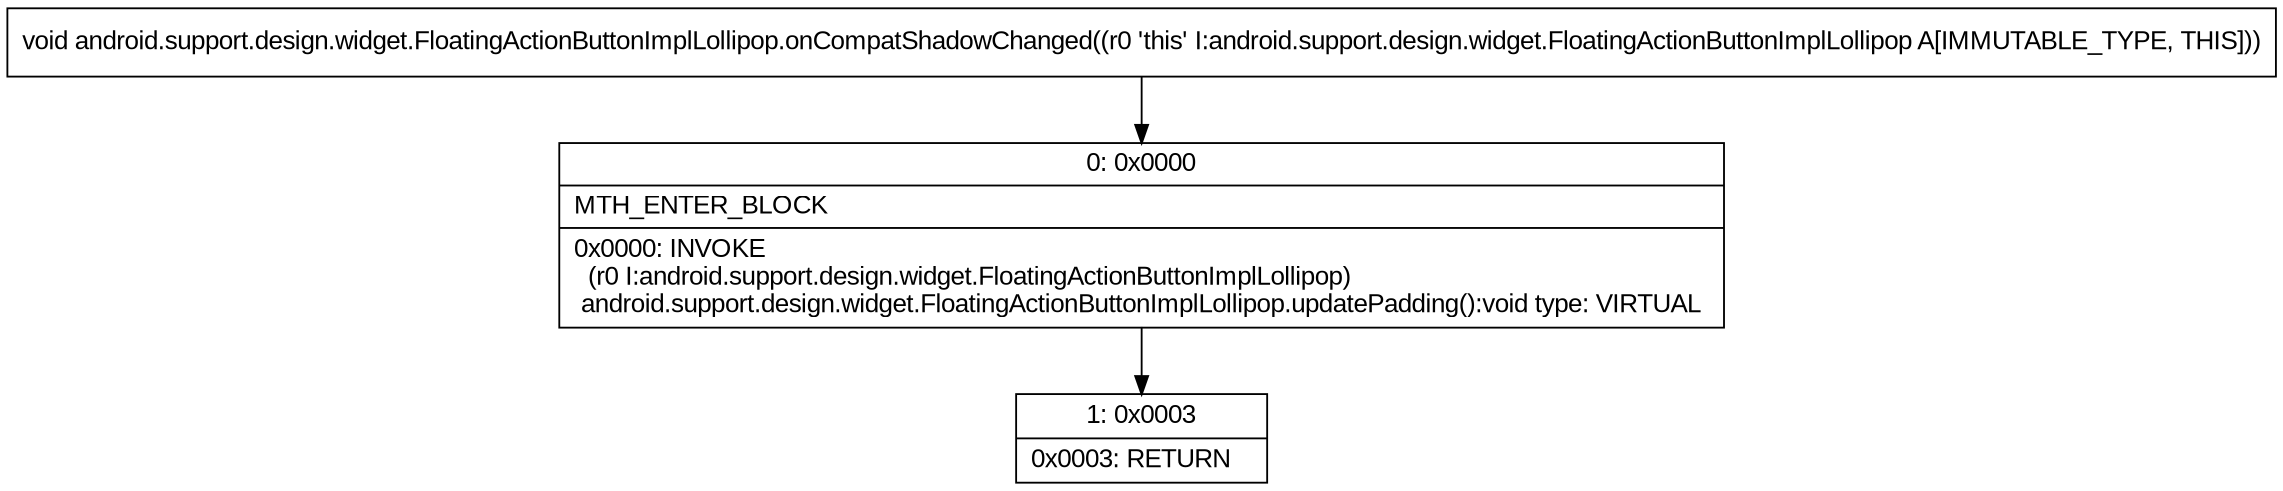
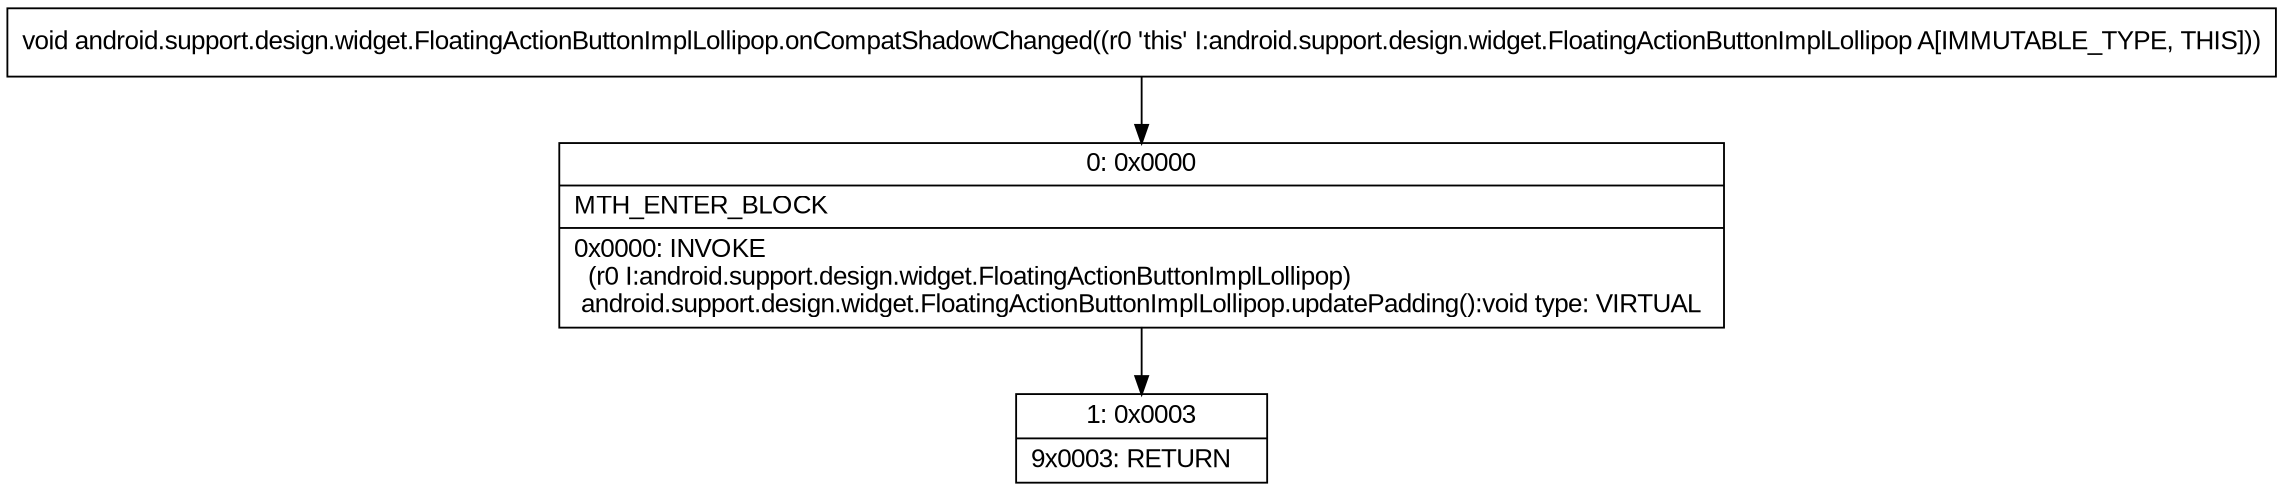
node "1: 0x0003": text "0x0003: RETURN" -> "9x0003: RETURN"
